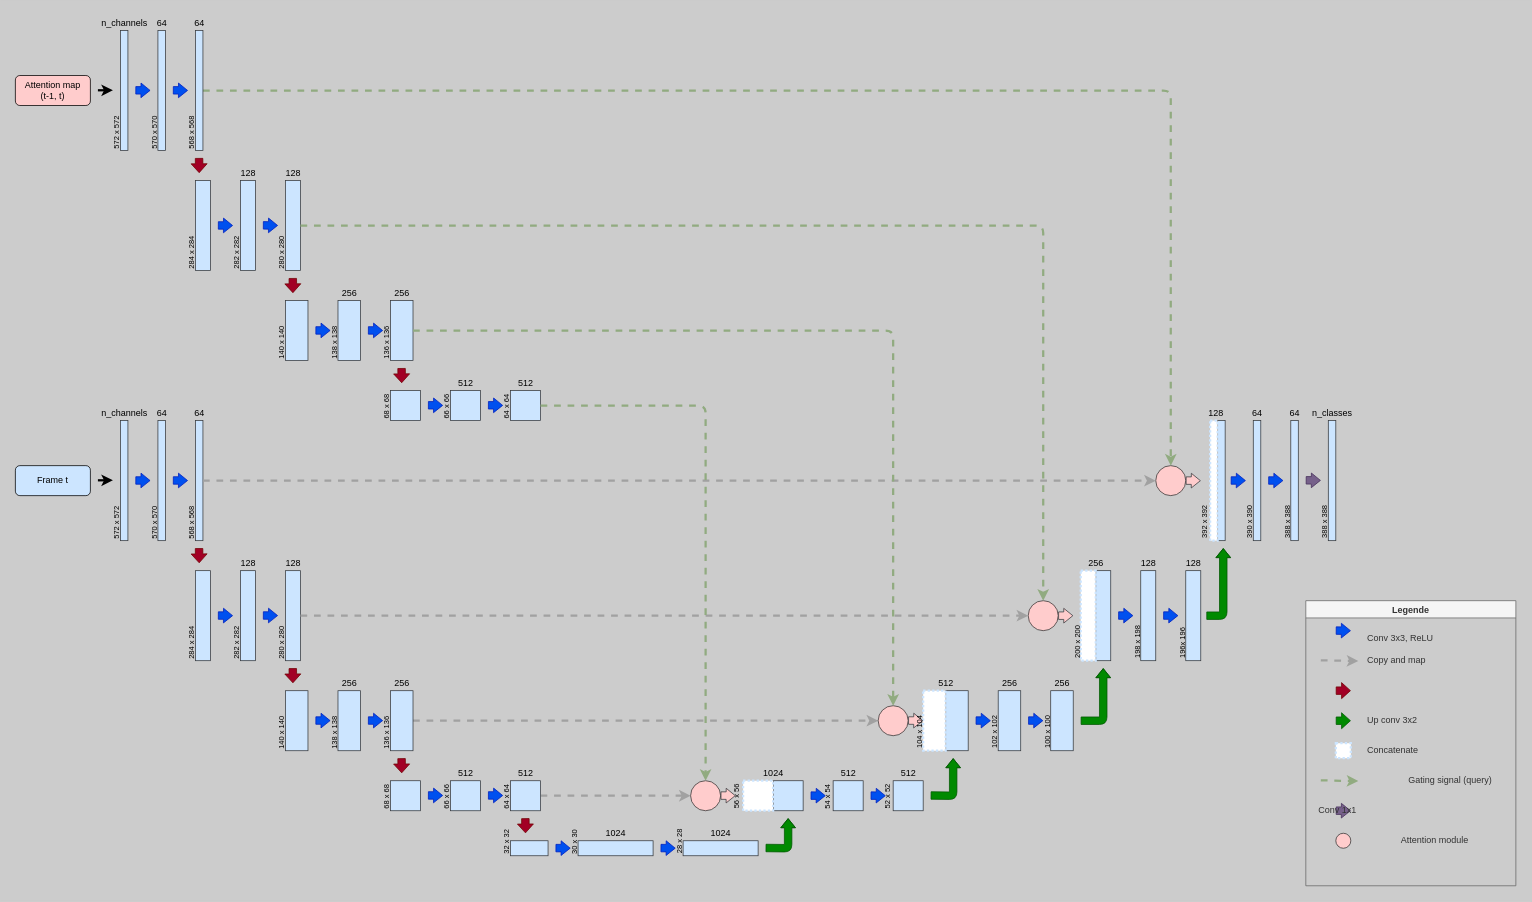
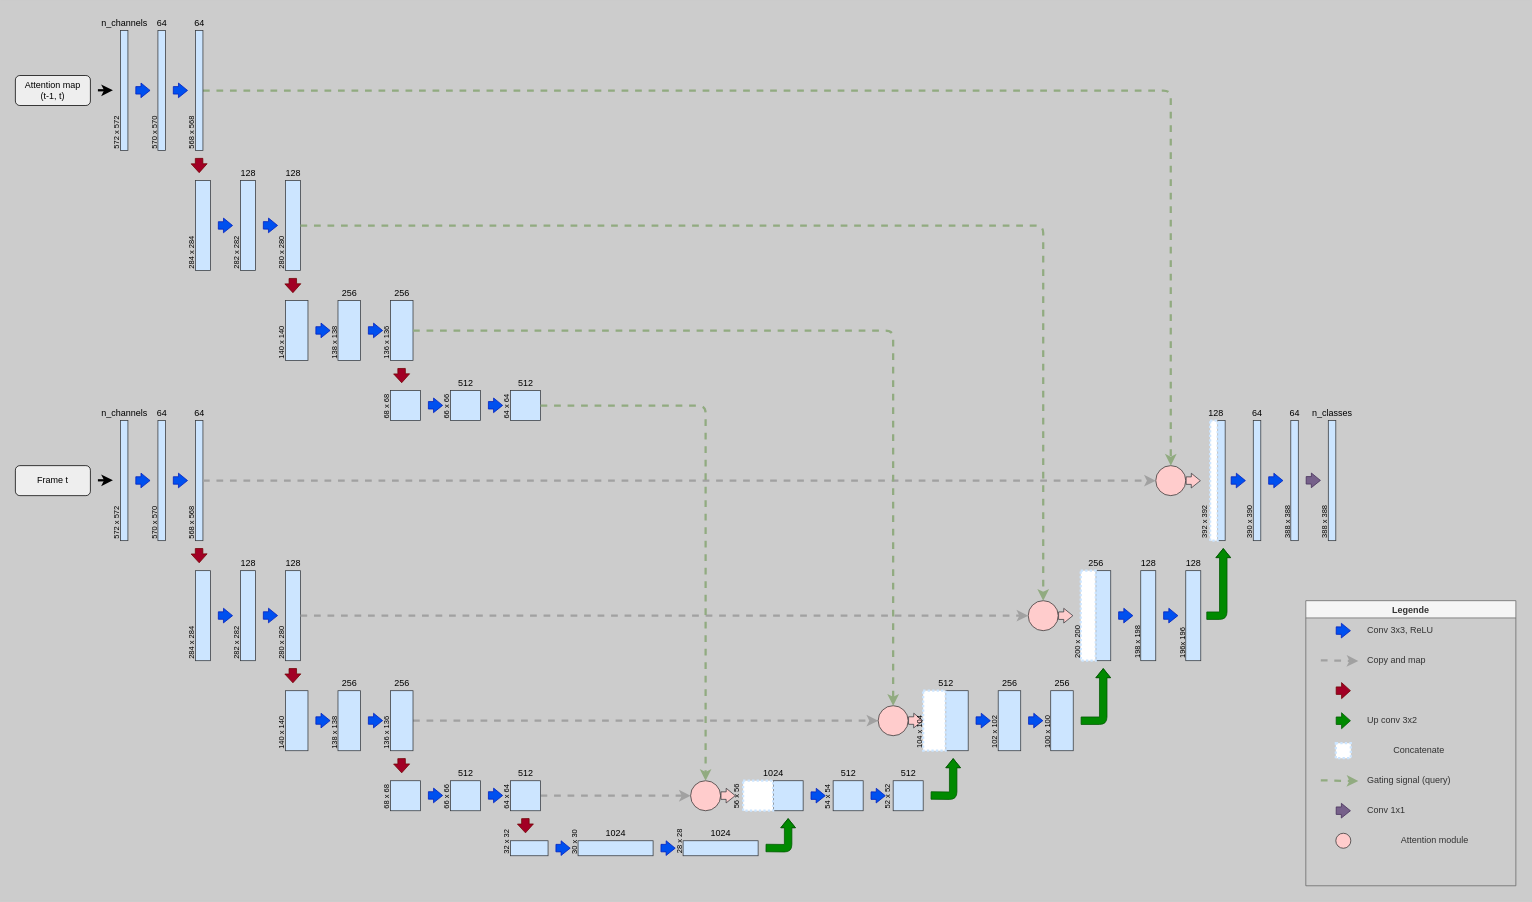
node "Attention map (t-1, t)": fillcolor #ffcccc -> #eeeeee
node "Frame t": fillcolor #cce5ff -> #eeeeee
node "Conv 3x3, ReLU": moved (1403, 638) -> (1403, 630)
node "Concatenate": moved (1395, 750) -> (1422, 750)
node "Gating signal (query)": moved (1455, 780) -> (1414, 780)
node "Conv 1x1": moved (1343, 810) -> (1392, 810)
